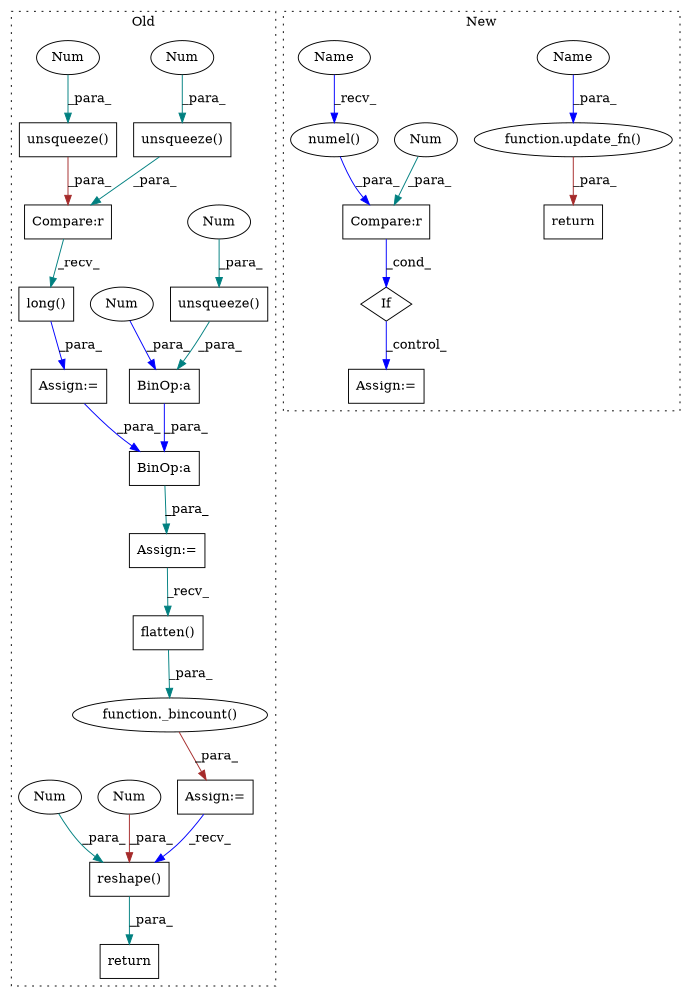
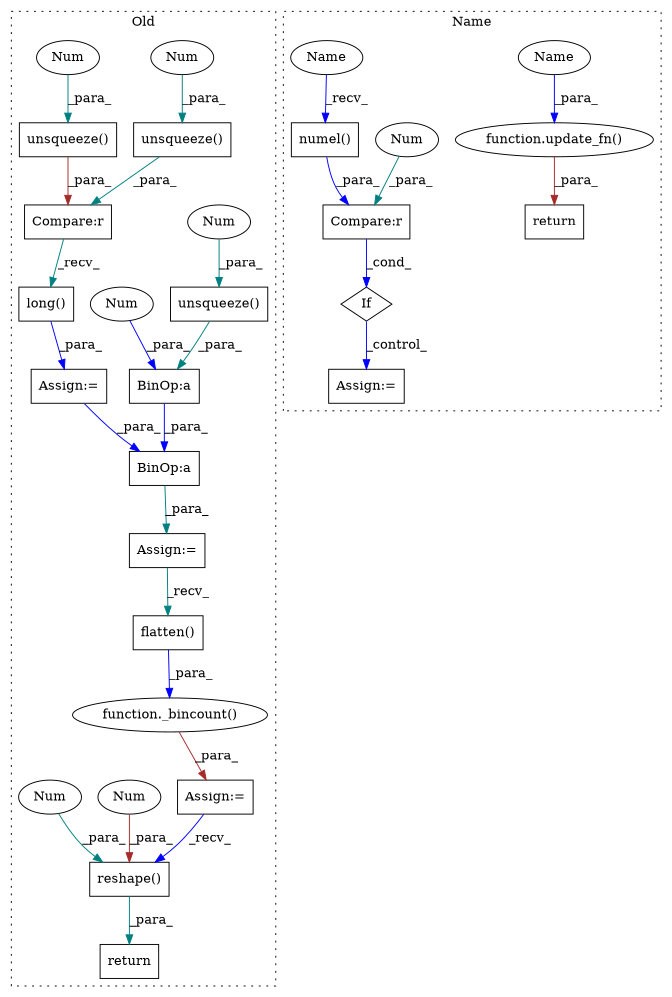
cluster "New": label "New" -> "Name"
node "numel()": shape ellipse -> box
edge "flatten()" -> "function._bincount()": color teal -> blue
